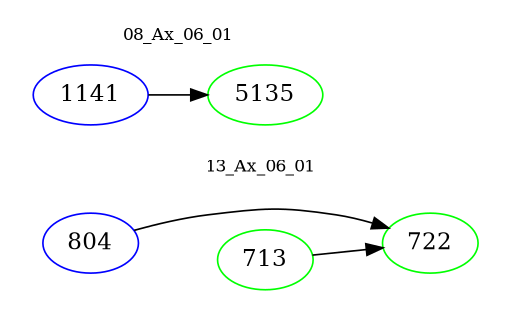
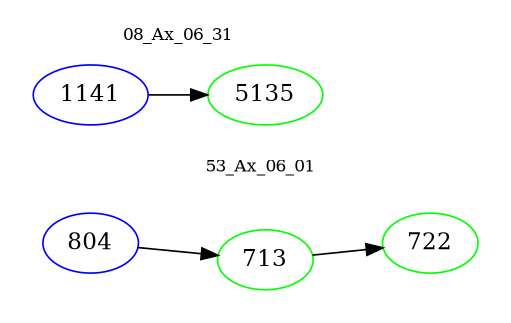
cluster "08_Ax_06_01": label "08_Ax_06_01" -> "08_Ax_06_31"
cluster "13_Ax_06_01": label "13_Ax_06_01" -> "53_Ax_06_01"
edge "804" -> "722": now "804" -> "713"
